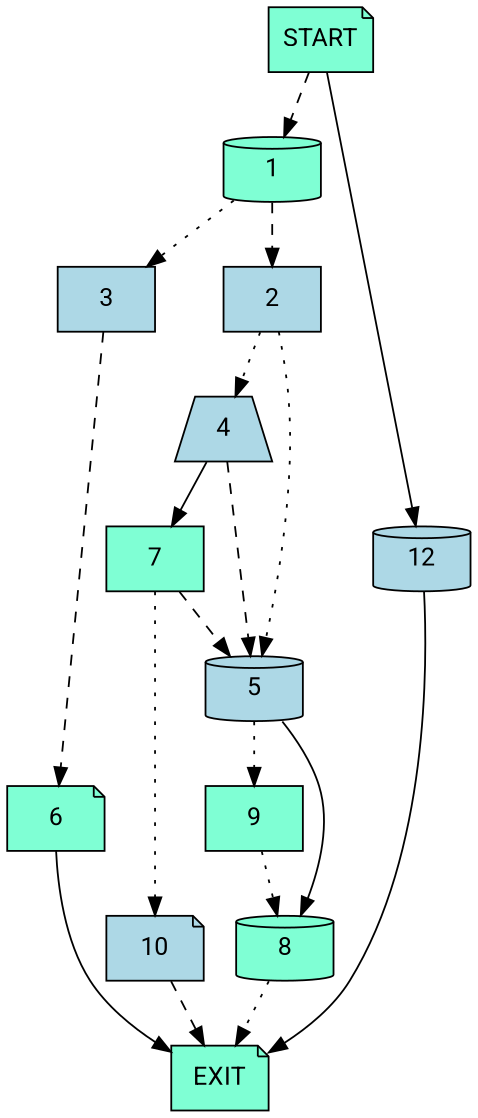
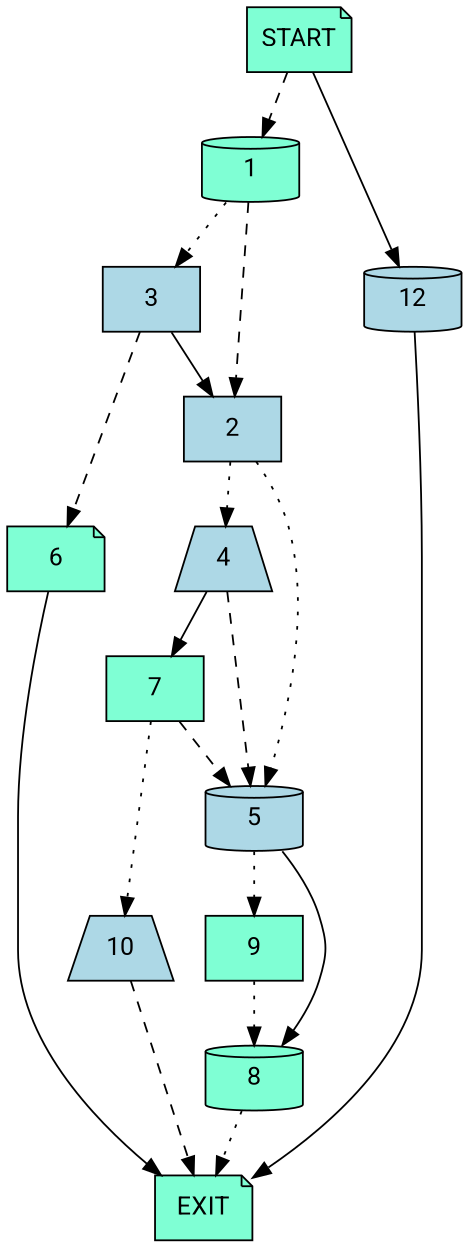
edge "3" -> "2": added
node "10": shape note -> trapezium
